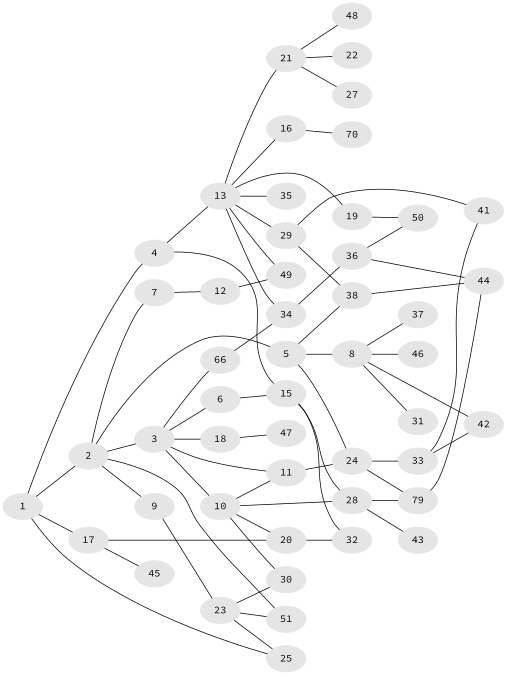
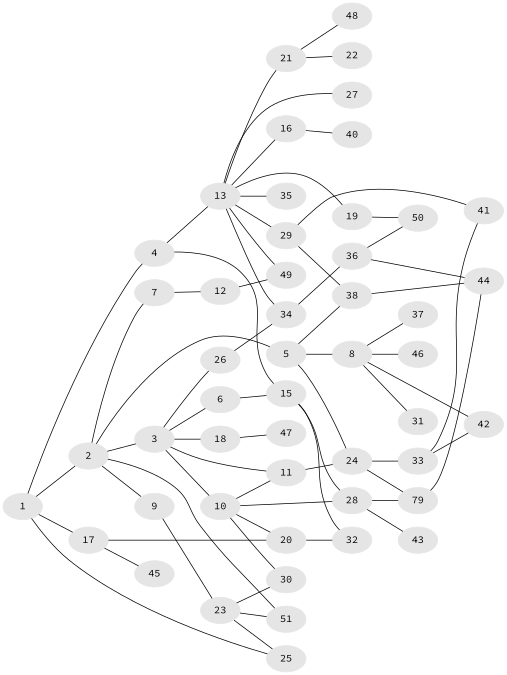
edge "21" -- "27": now "13" -- "27"
node "70": label "70" -> "40"
node "66": label "66" -> "26"
